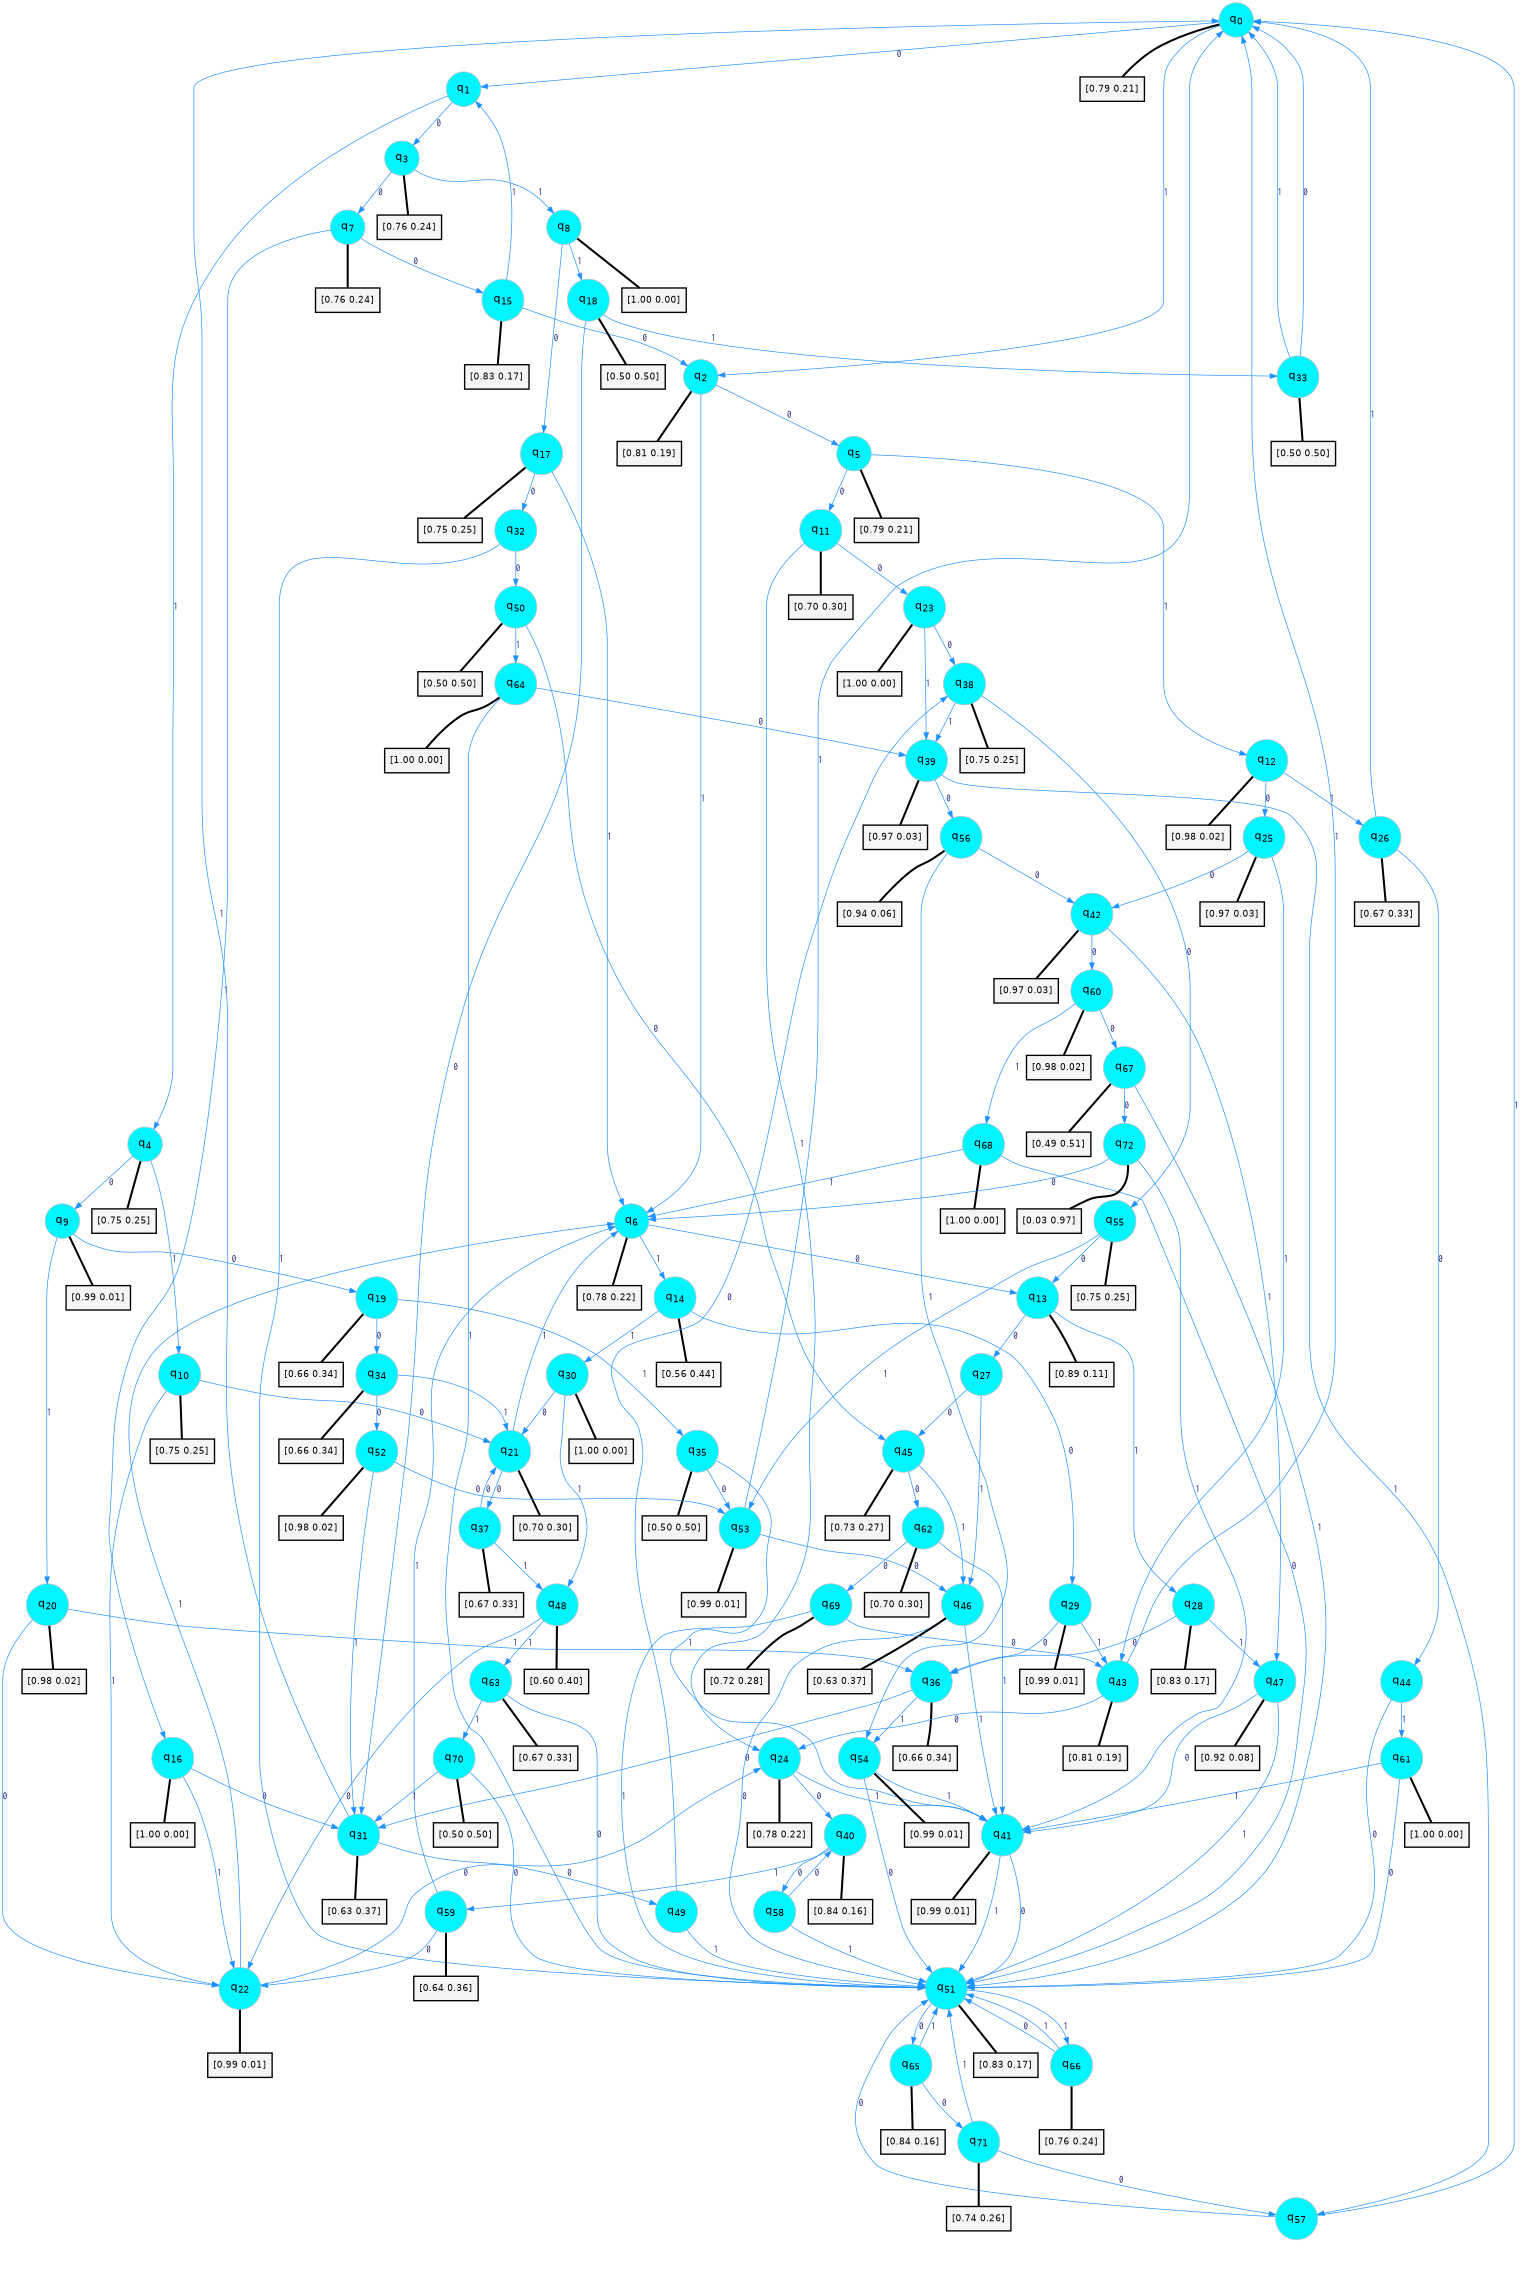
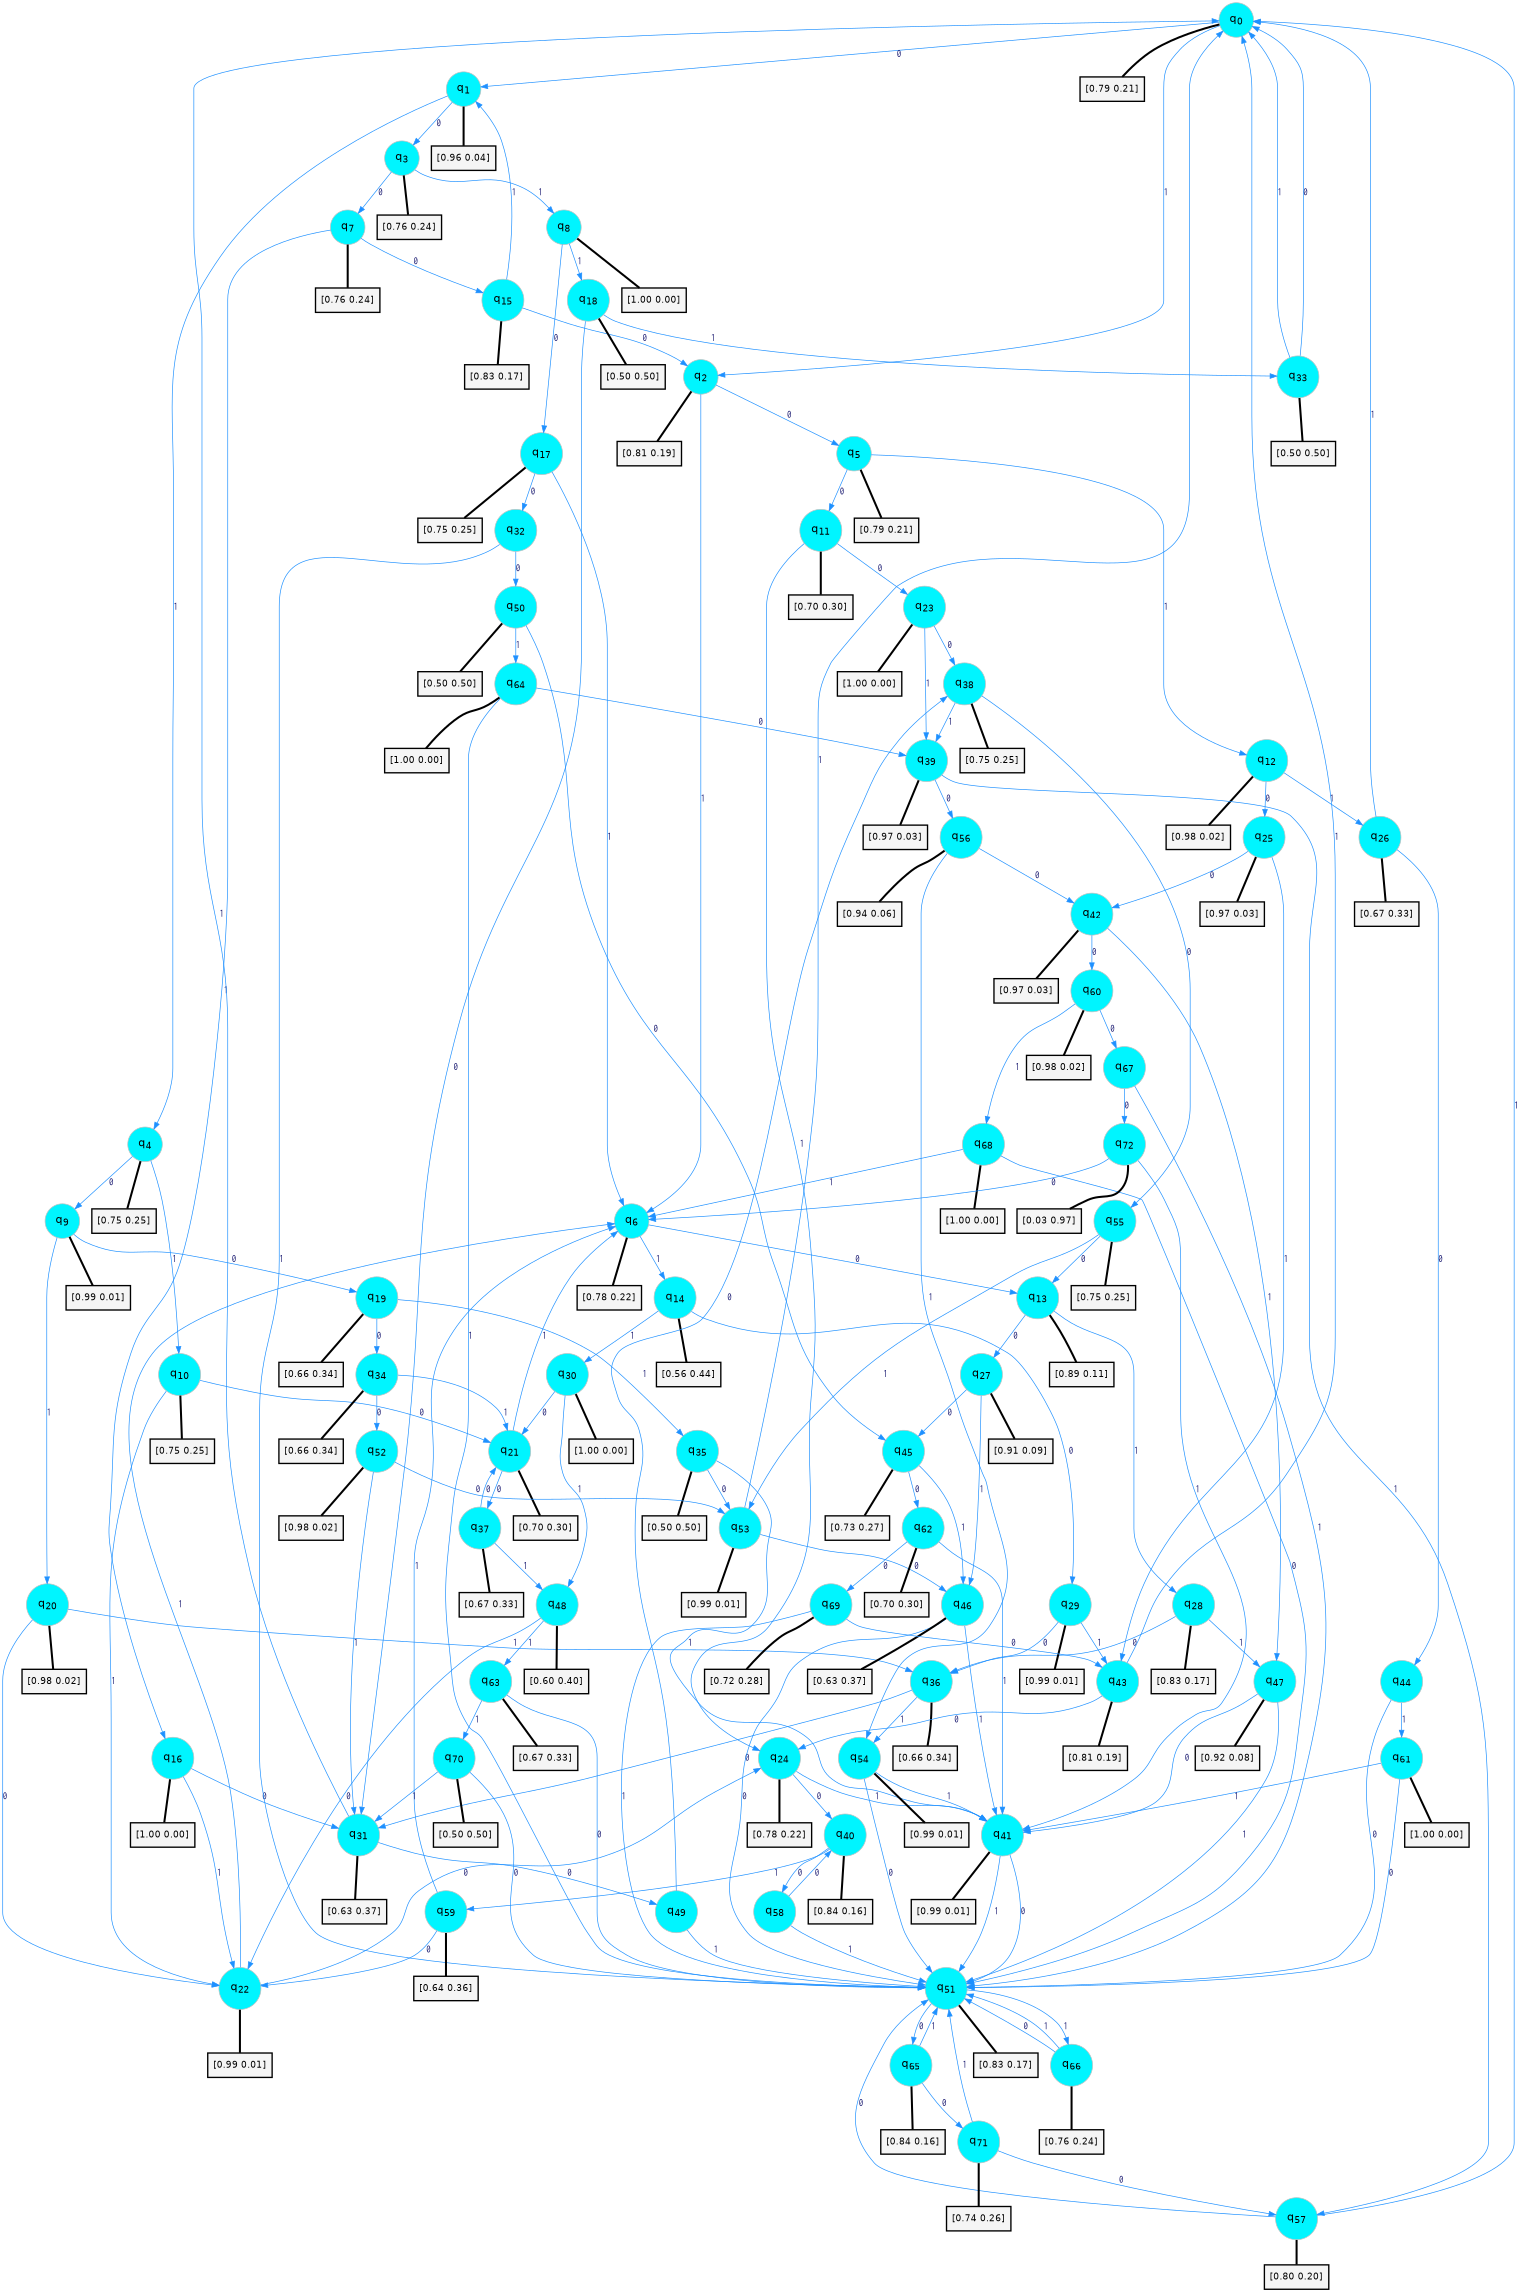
node "[0.96 0.04]": added
node "[0.49 0.51]": removed
node "[0.91 0.09]": added
node "[0.80 0.20]": added
